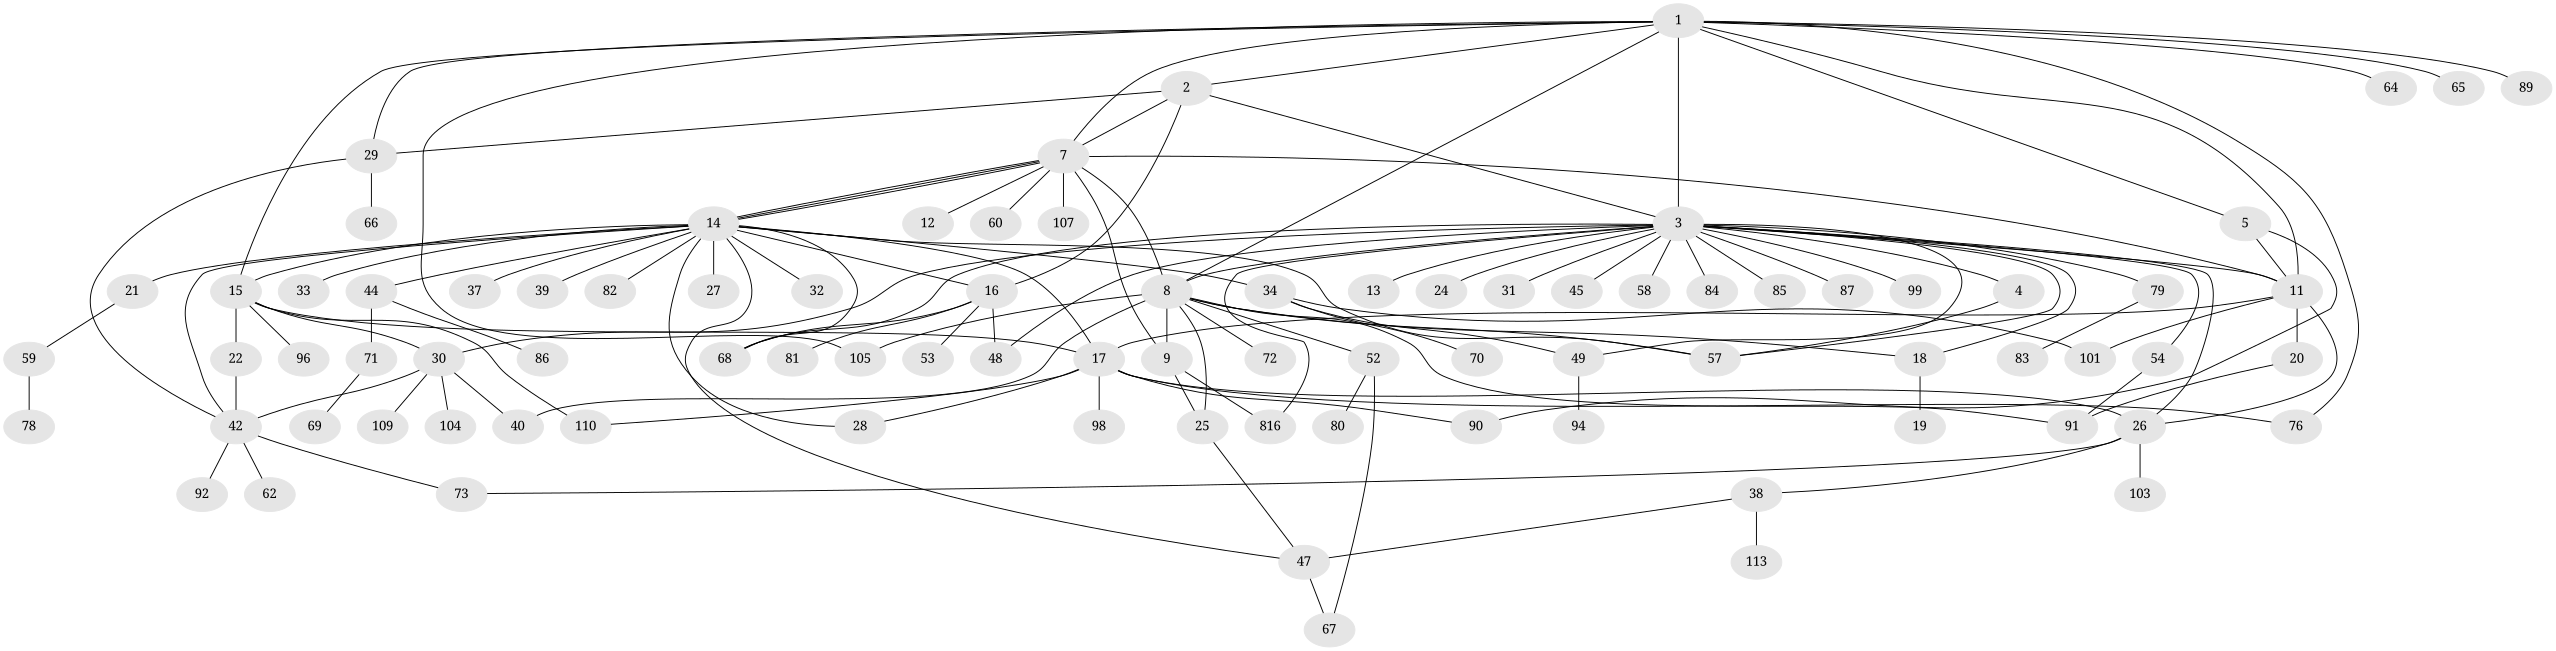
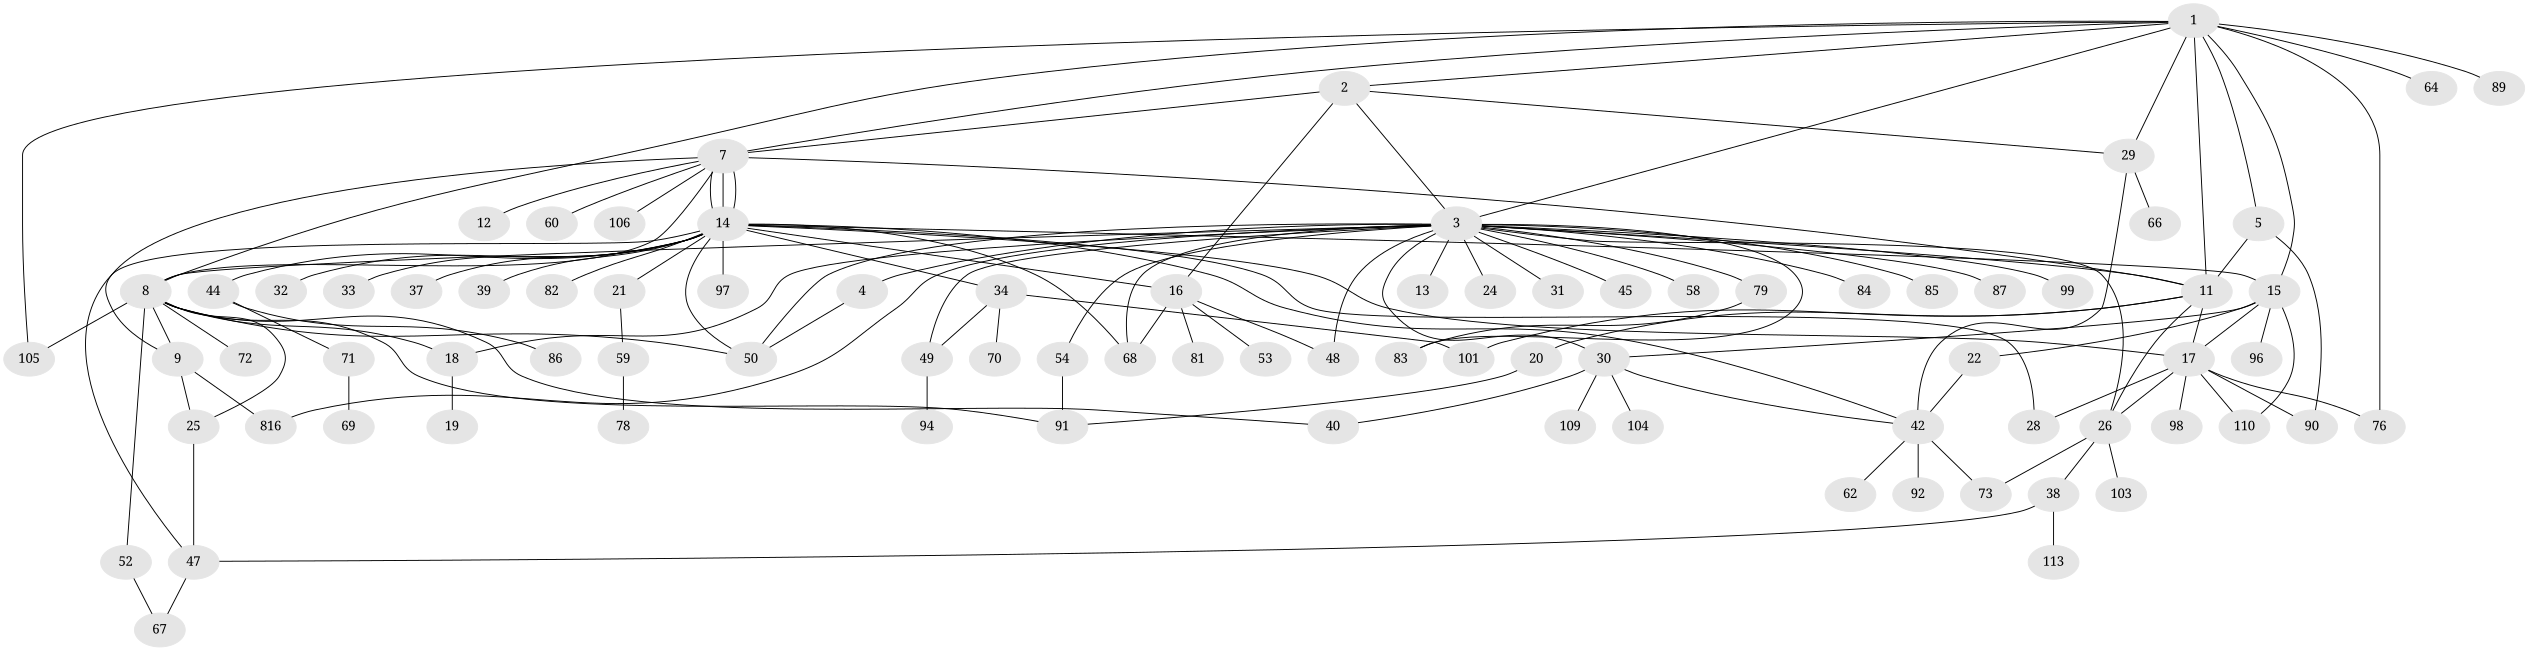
node "65": removed
node "107": label "107" -> "106"
node "27": label "27" -> "97"
edge "3" -- "83": added
node "57": label "57" -> "50"
node "80": removed
